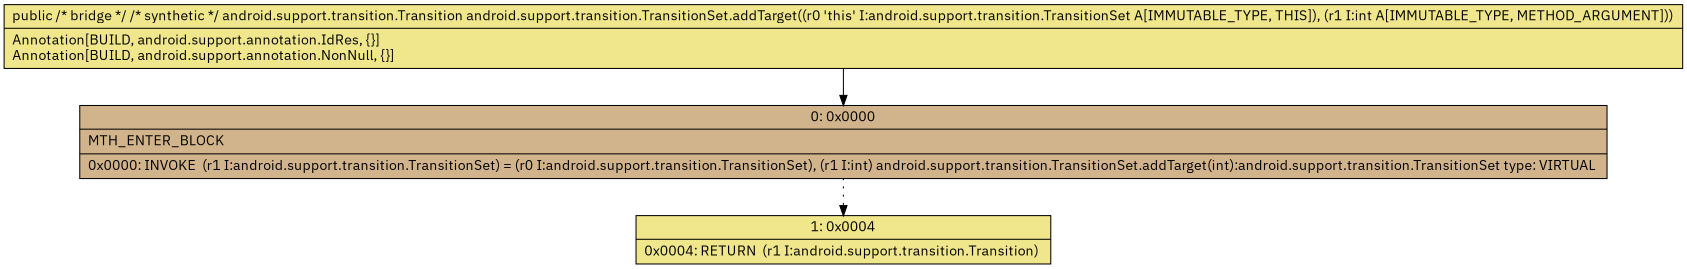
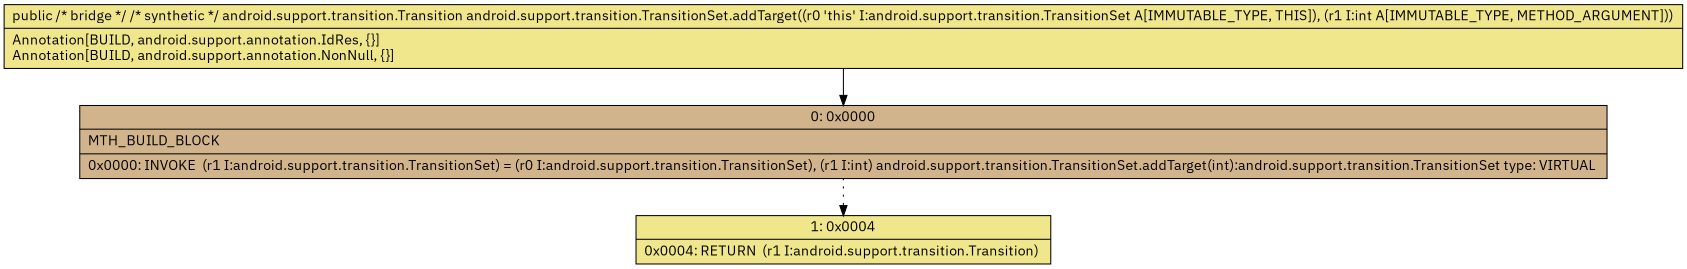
node "0: 0x0000": text "MTH_ENTER_BLOCK" -> "MTH_BUILD_BLOCK"
